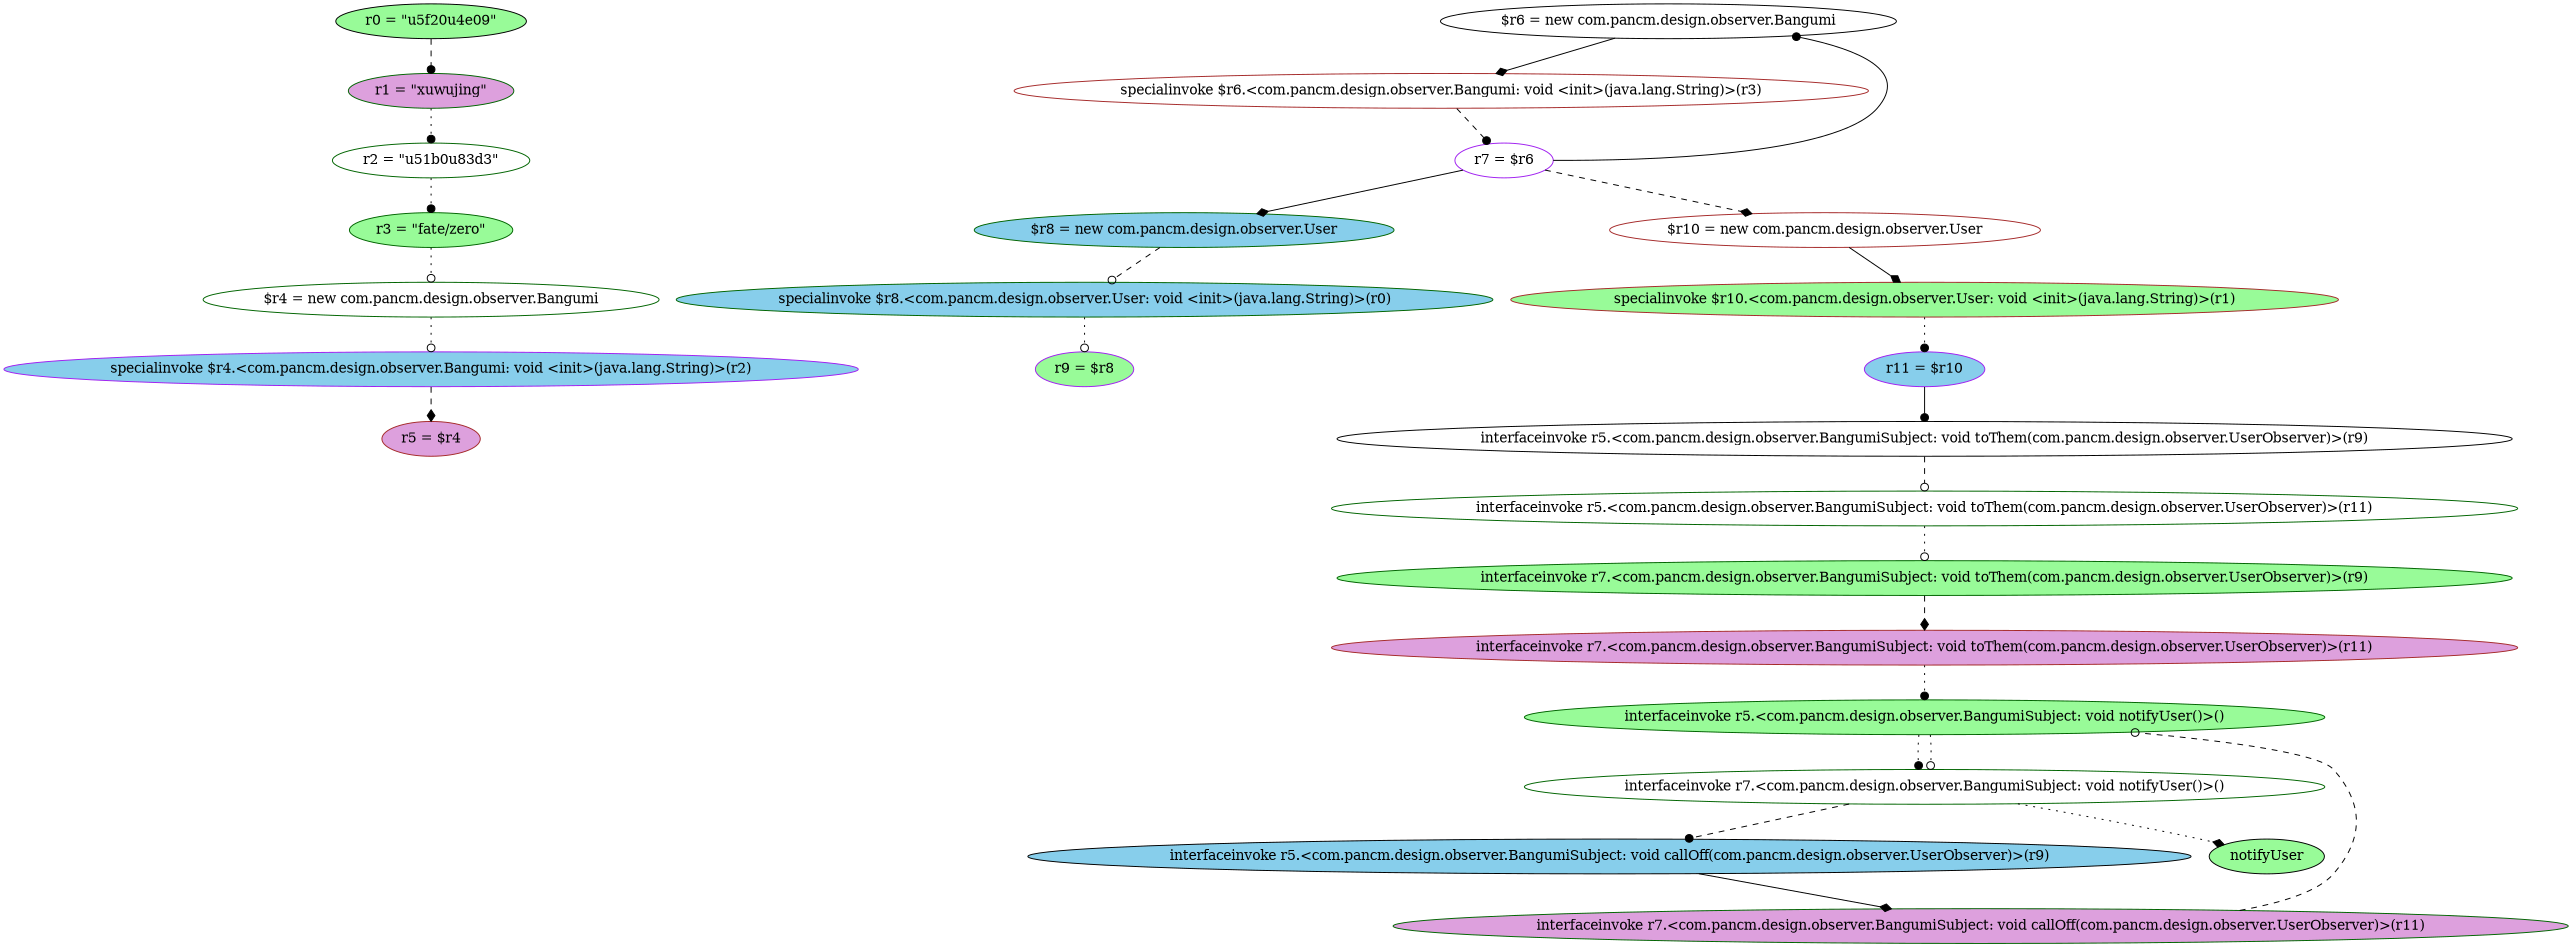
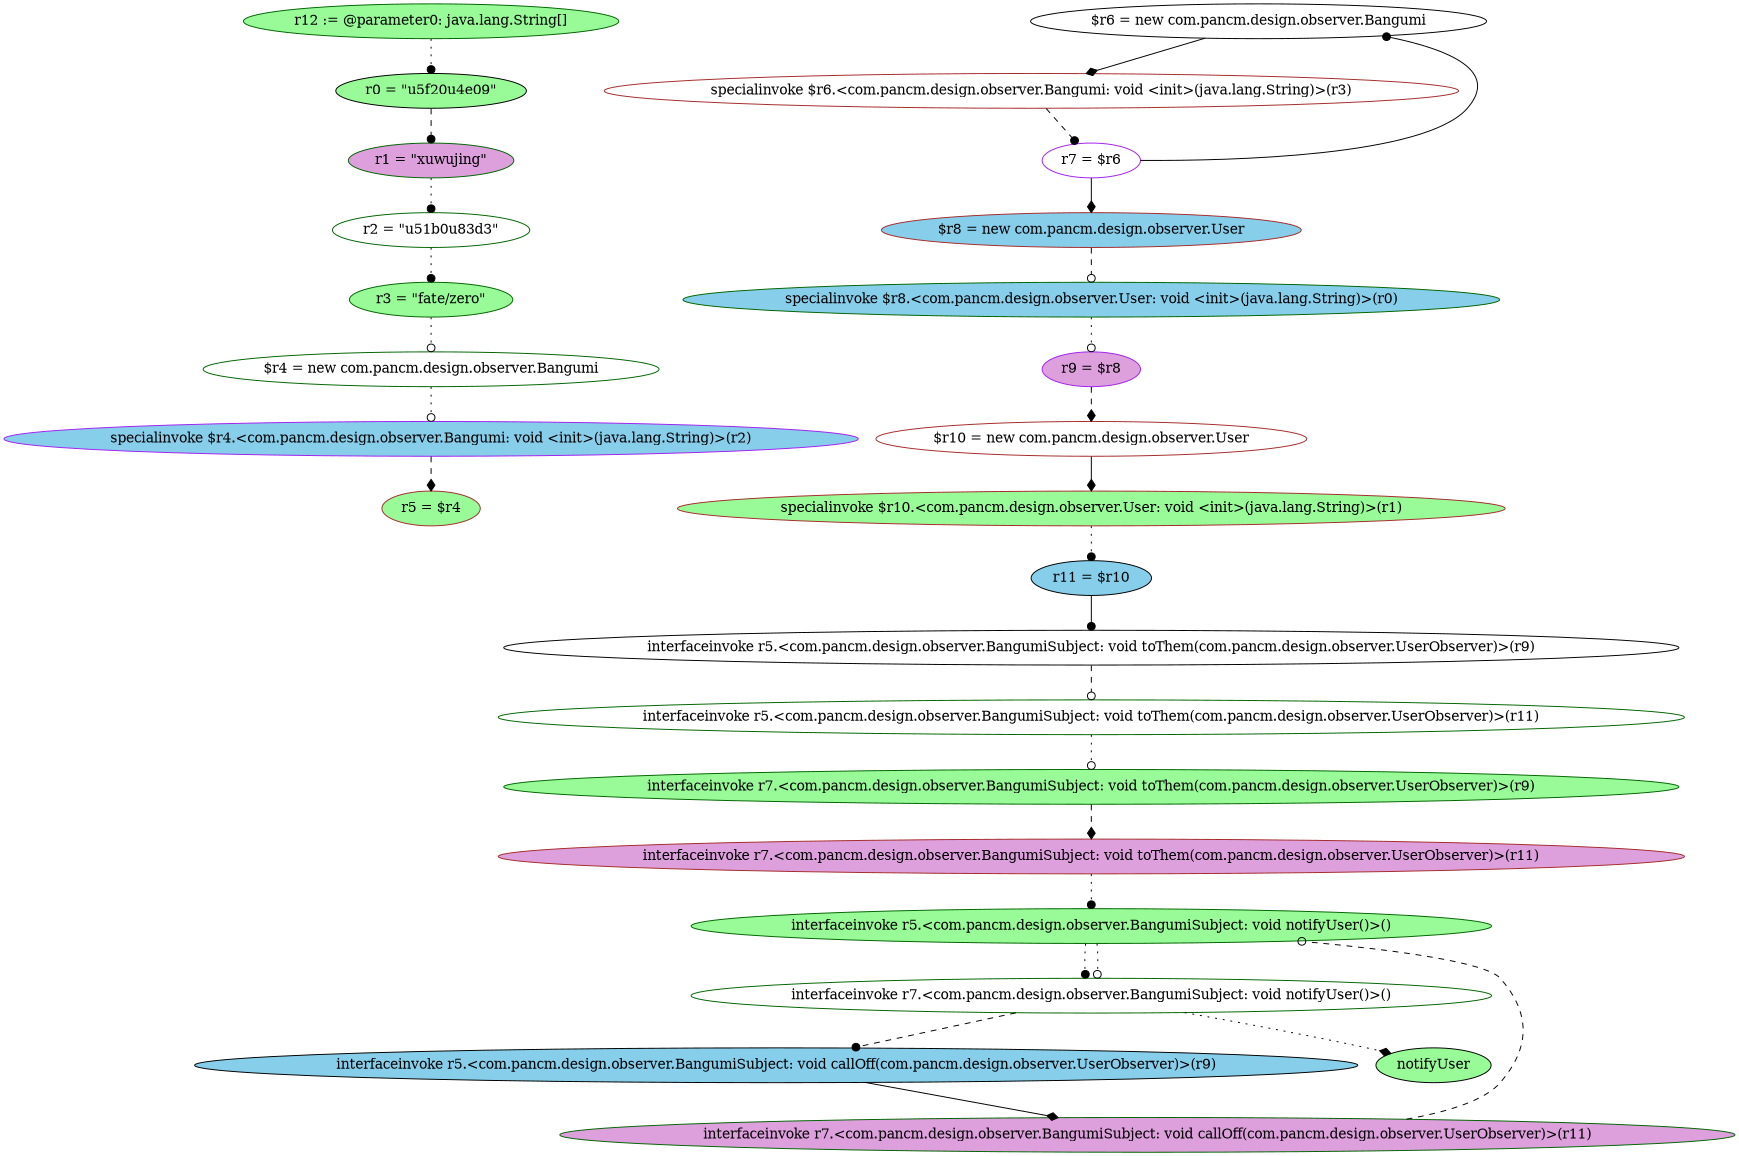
node "r12 := @parameter0: java.lang.String[]": added
edge "r7 = $r6" -> "$r10 = new com.pancm.design.observer.User": now "r9 = $r8" -> "$r10 = new com.pancm.design.observer.User"
node "$r8 = new com.pancm.design.observer.User": color darkgreen -> brown
node "r9 = $r8": fillcolor palegreen -> plum
node "r11 = $r10": color purple -> black
node "r5 = $r4": fillcolor plum -> palegreen
